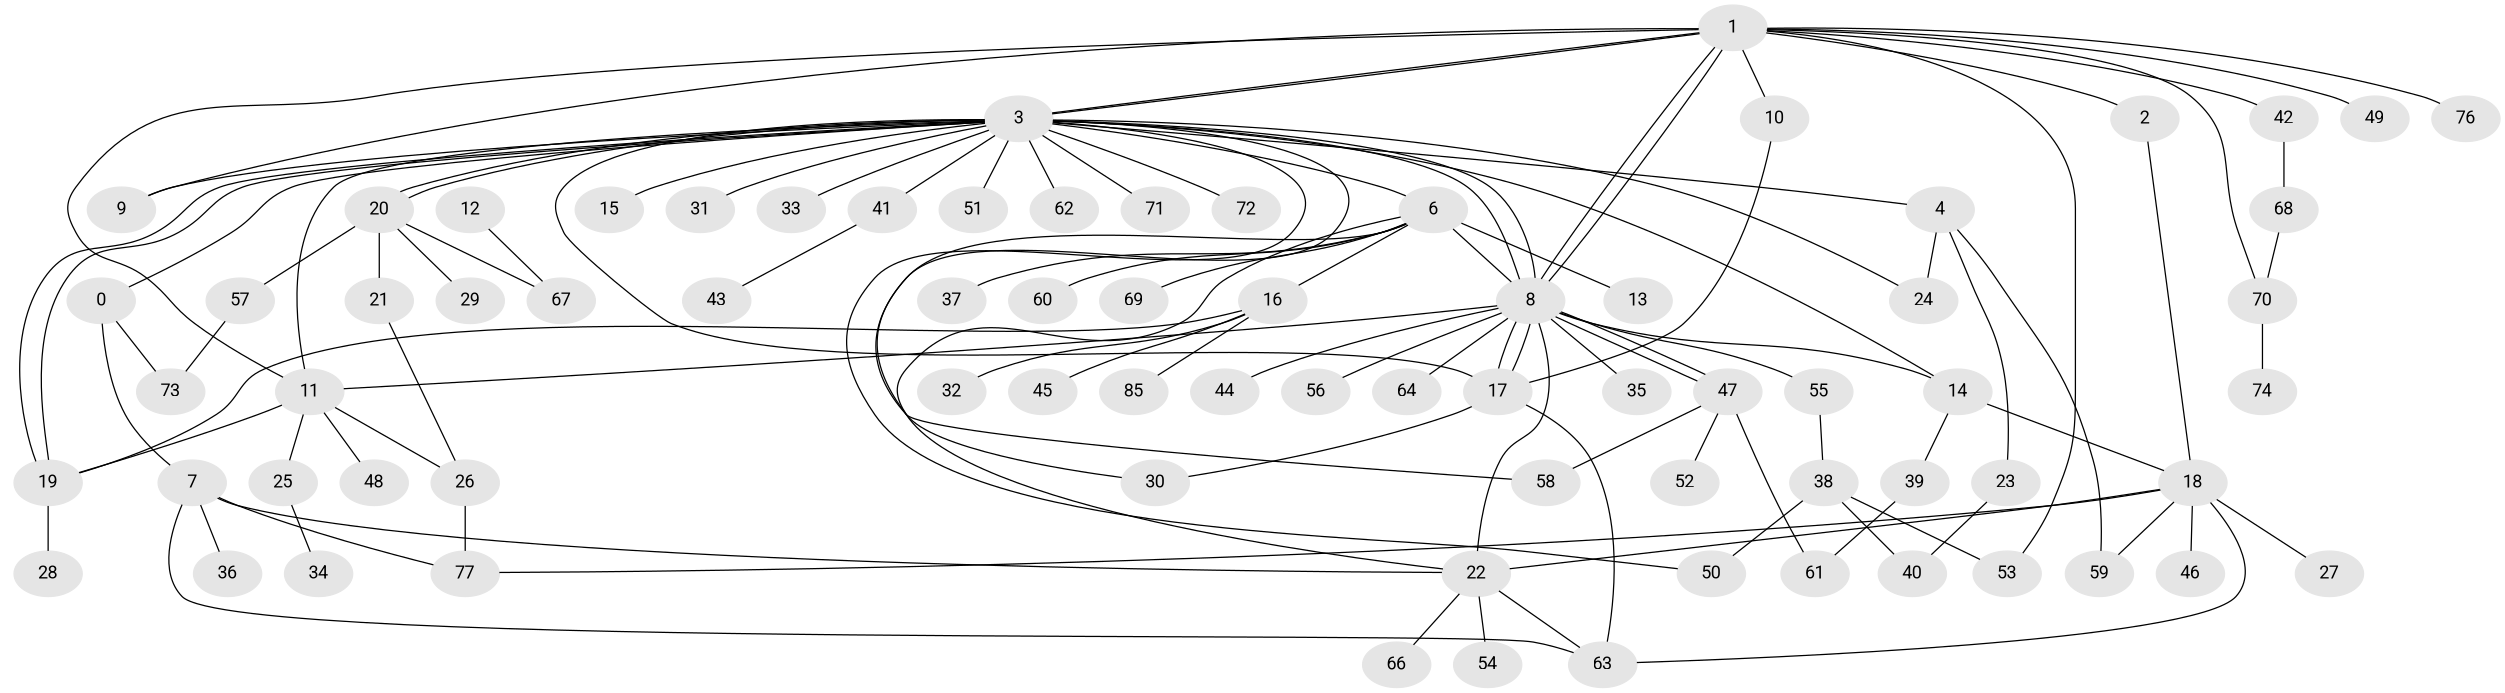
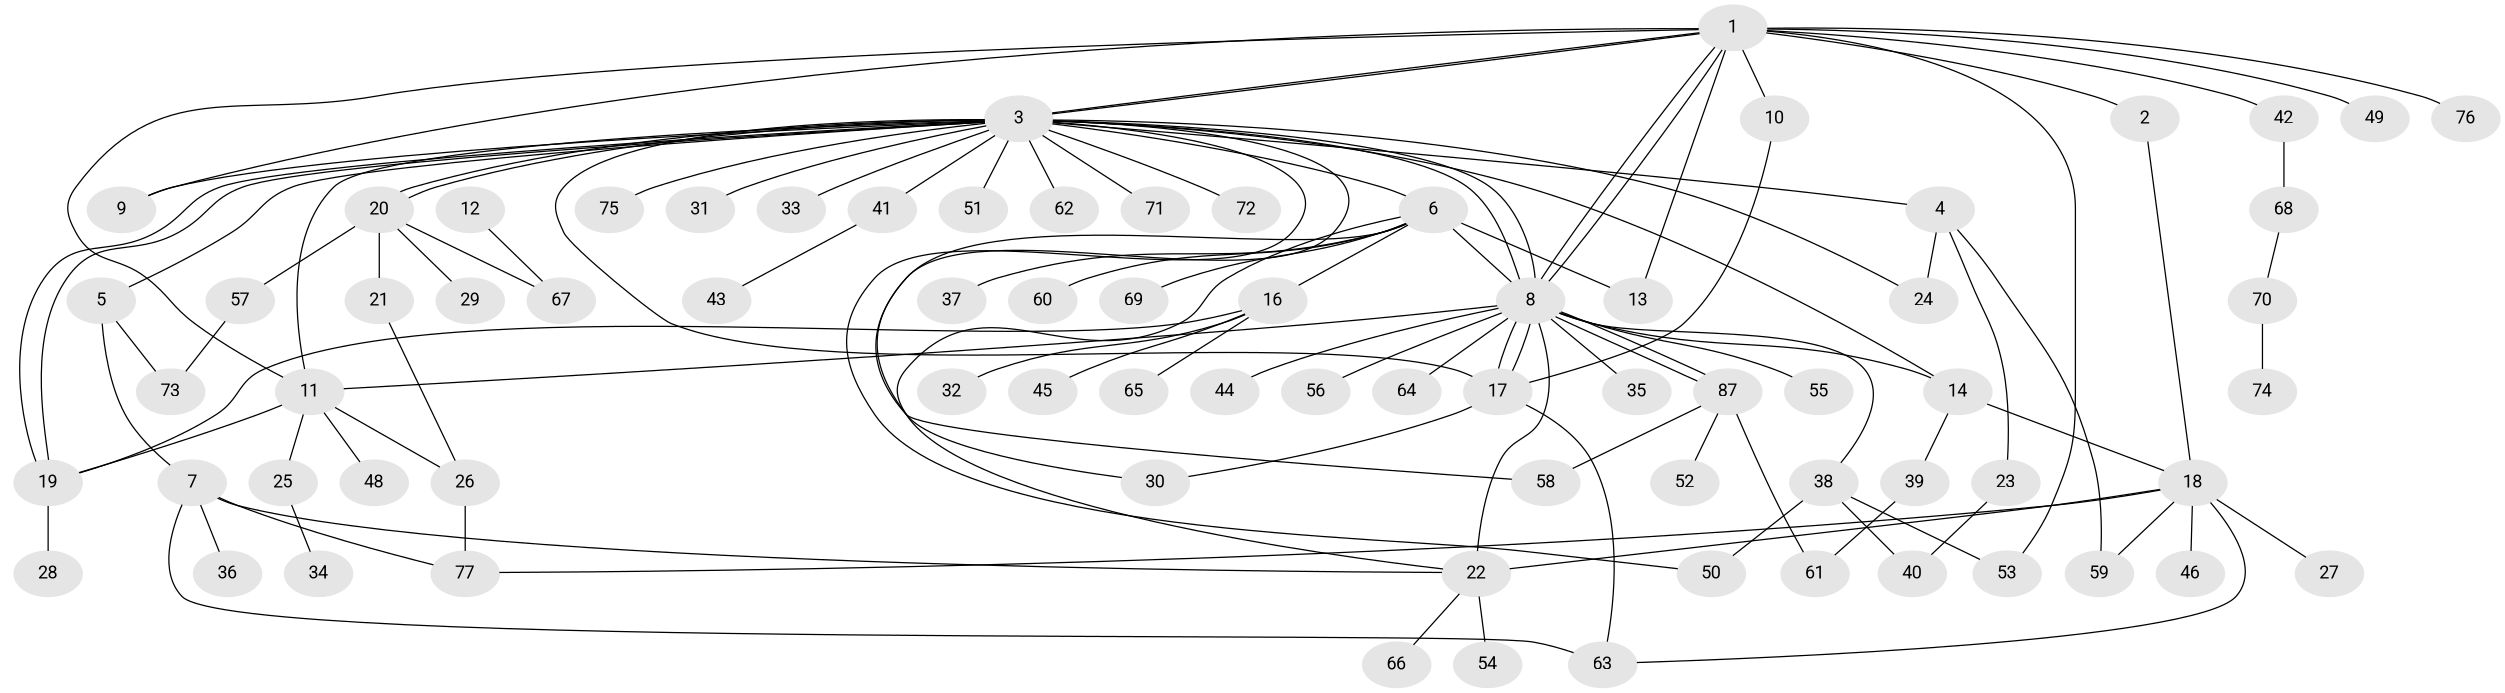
edge "1" -- "70": now "1" -- "13"
node "15": label "15" -> "75"
node "0": label "0" -> "5"
node "85": label "85" -> "65"
node "47": label "47" -> "87"
edge "55" -- "38": now "8" -- "38"
edge "22" -- "63": removed
